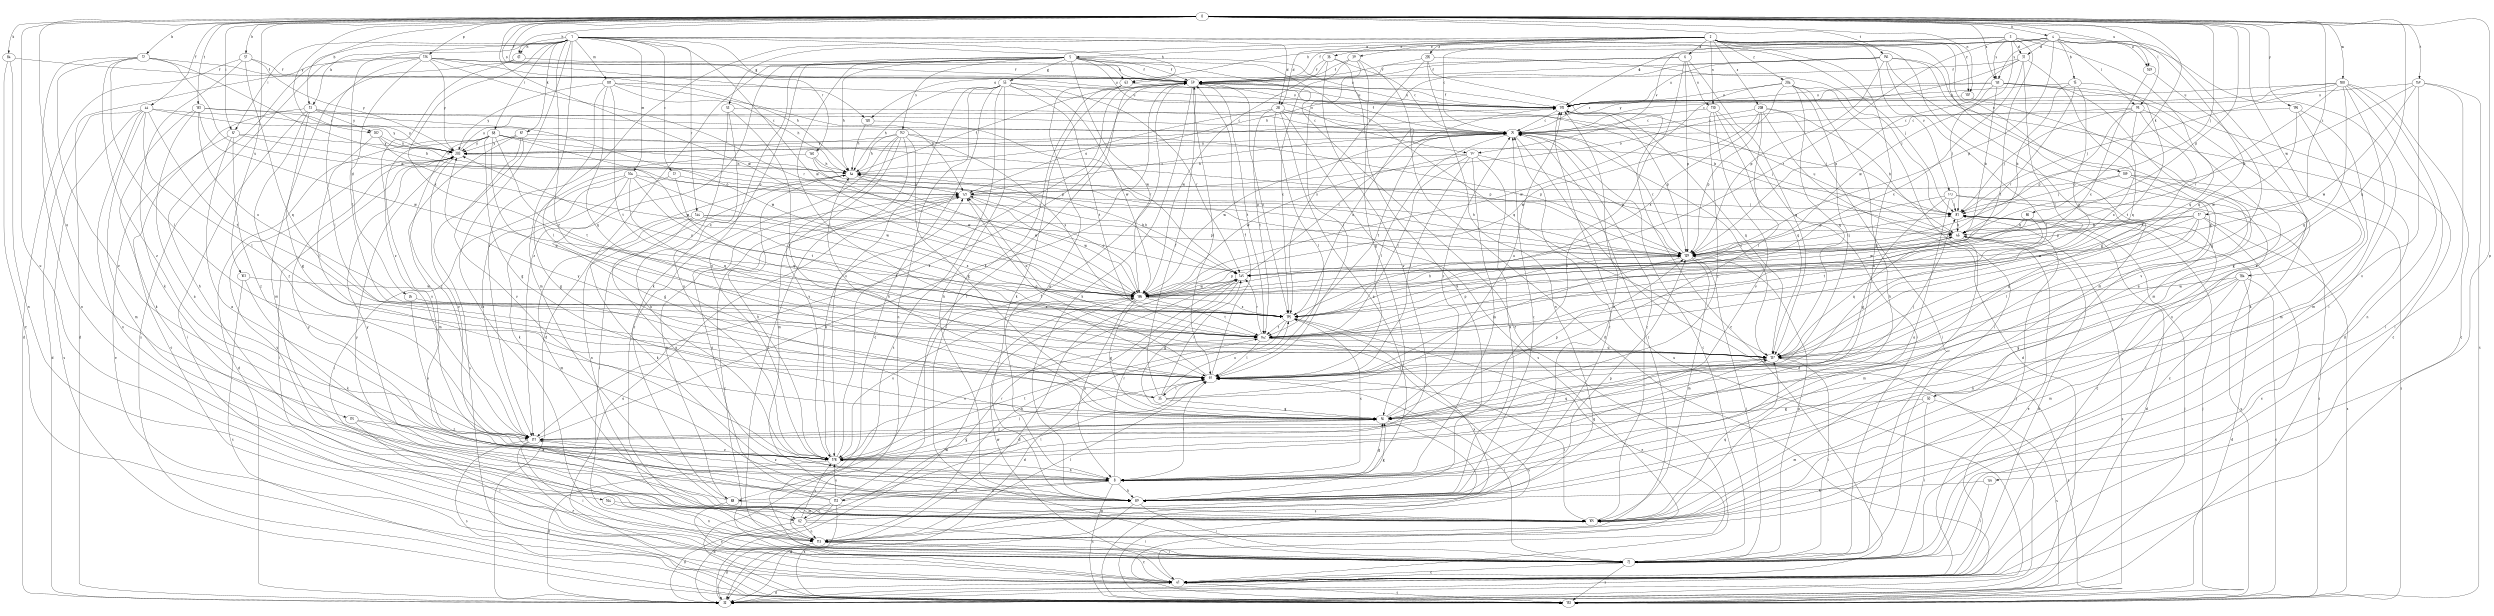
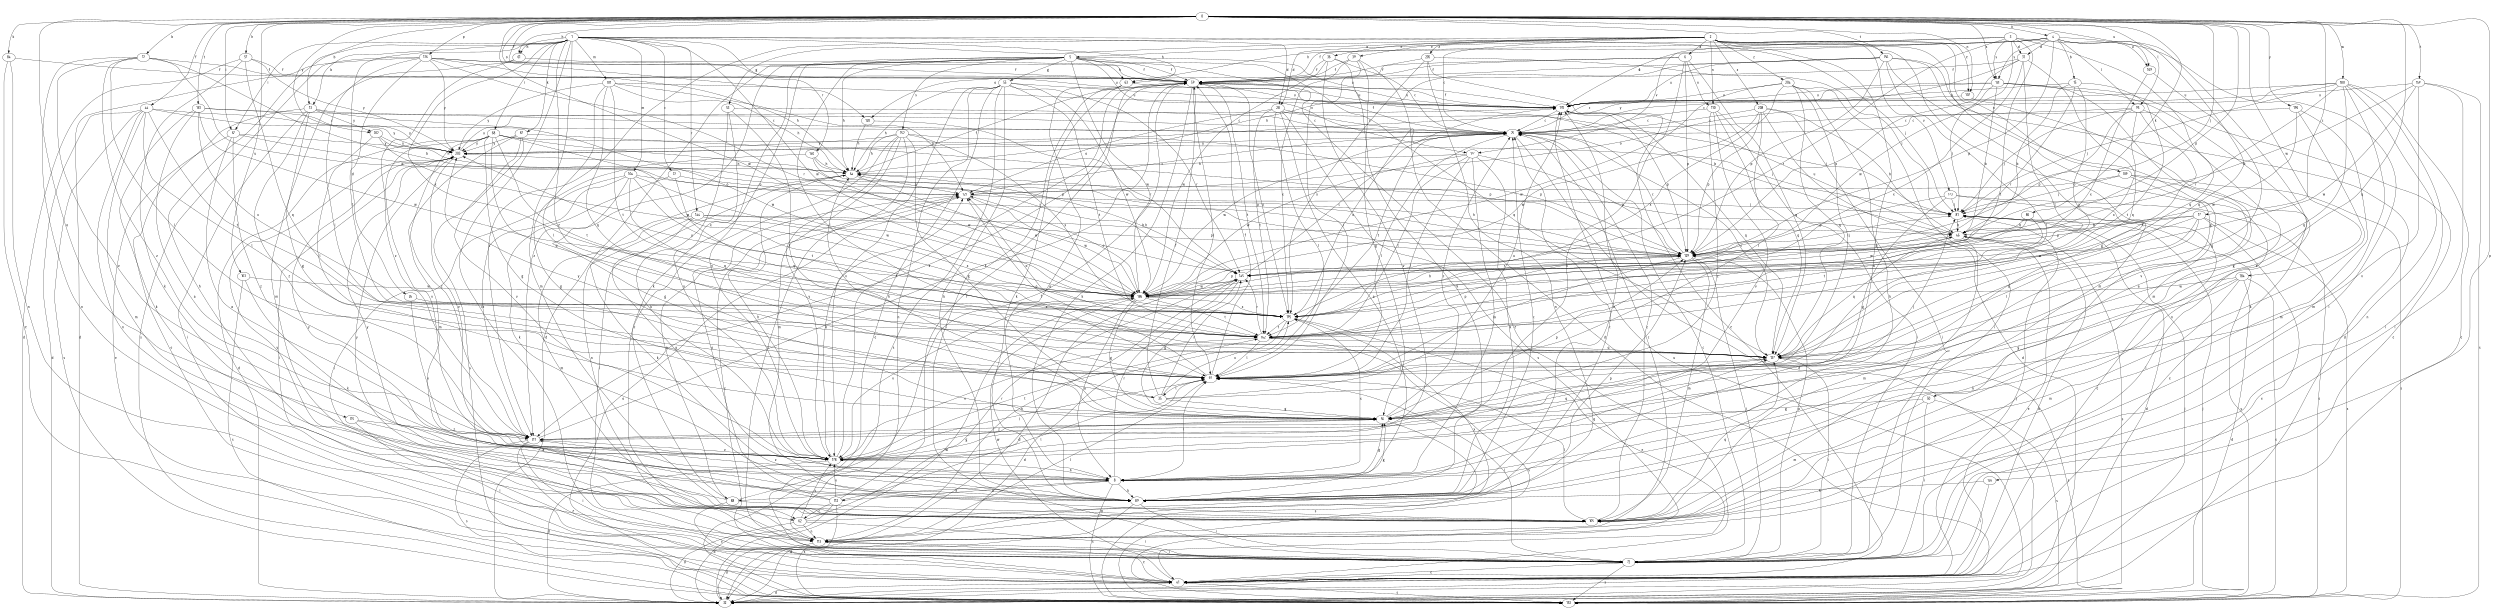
edge "129" -> "145": added, label "r"
edge "173" -> "8": removed, label "a"
node "164": removed
